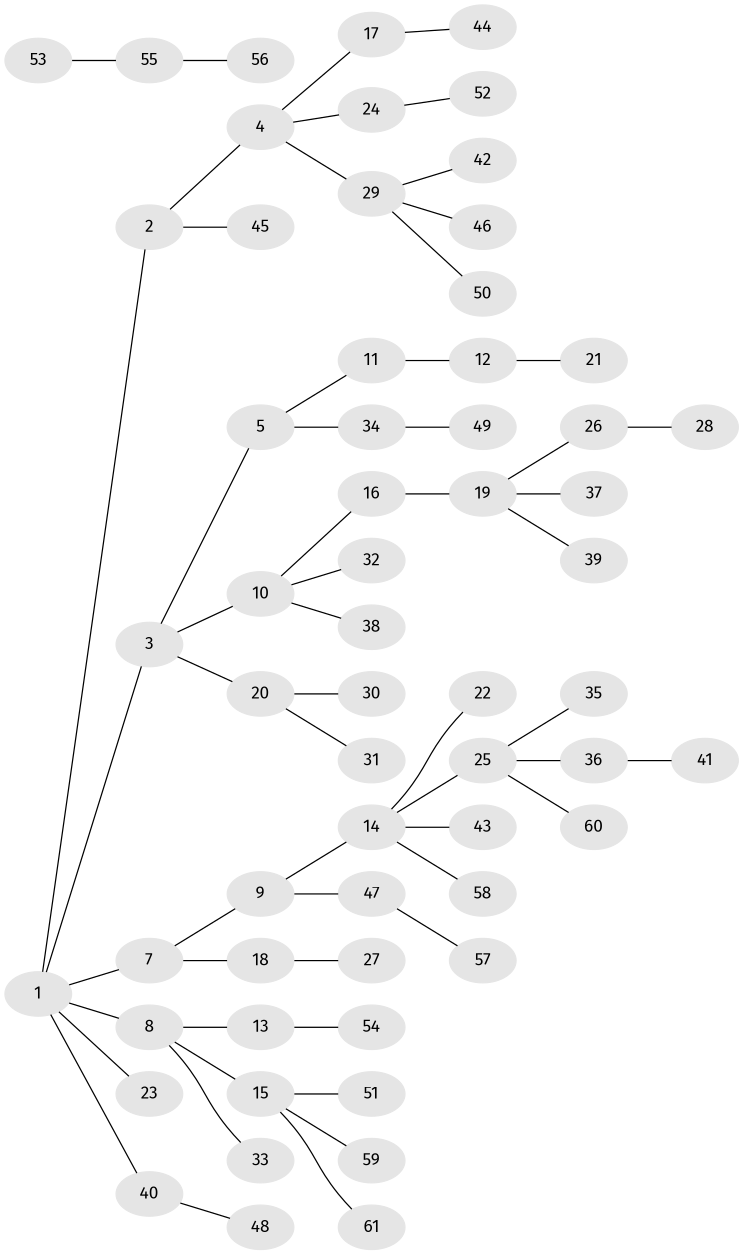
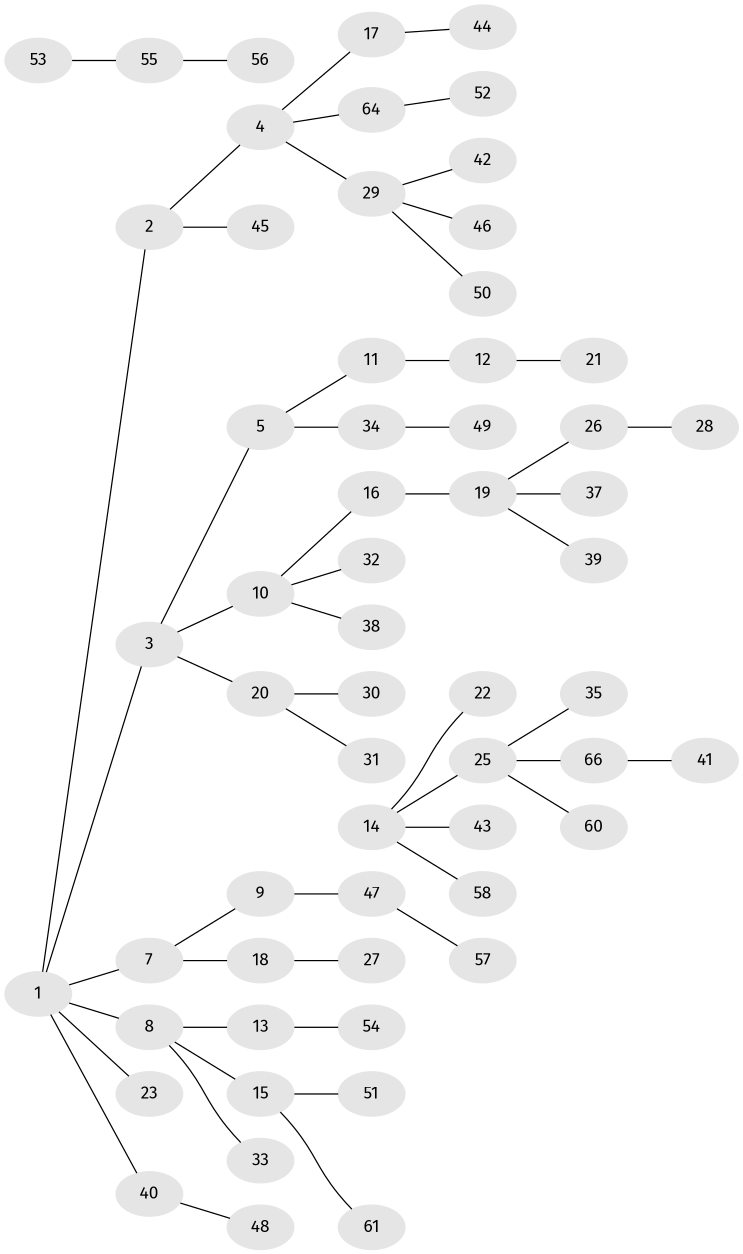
node "24": label "24" -> "64"
node "36": label "36" -> "66"
edge "14" -- "9": removed
node "59": removed
